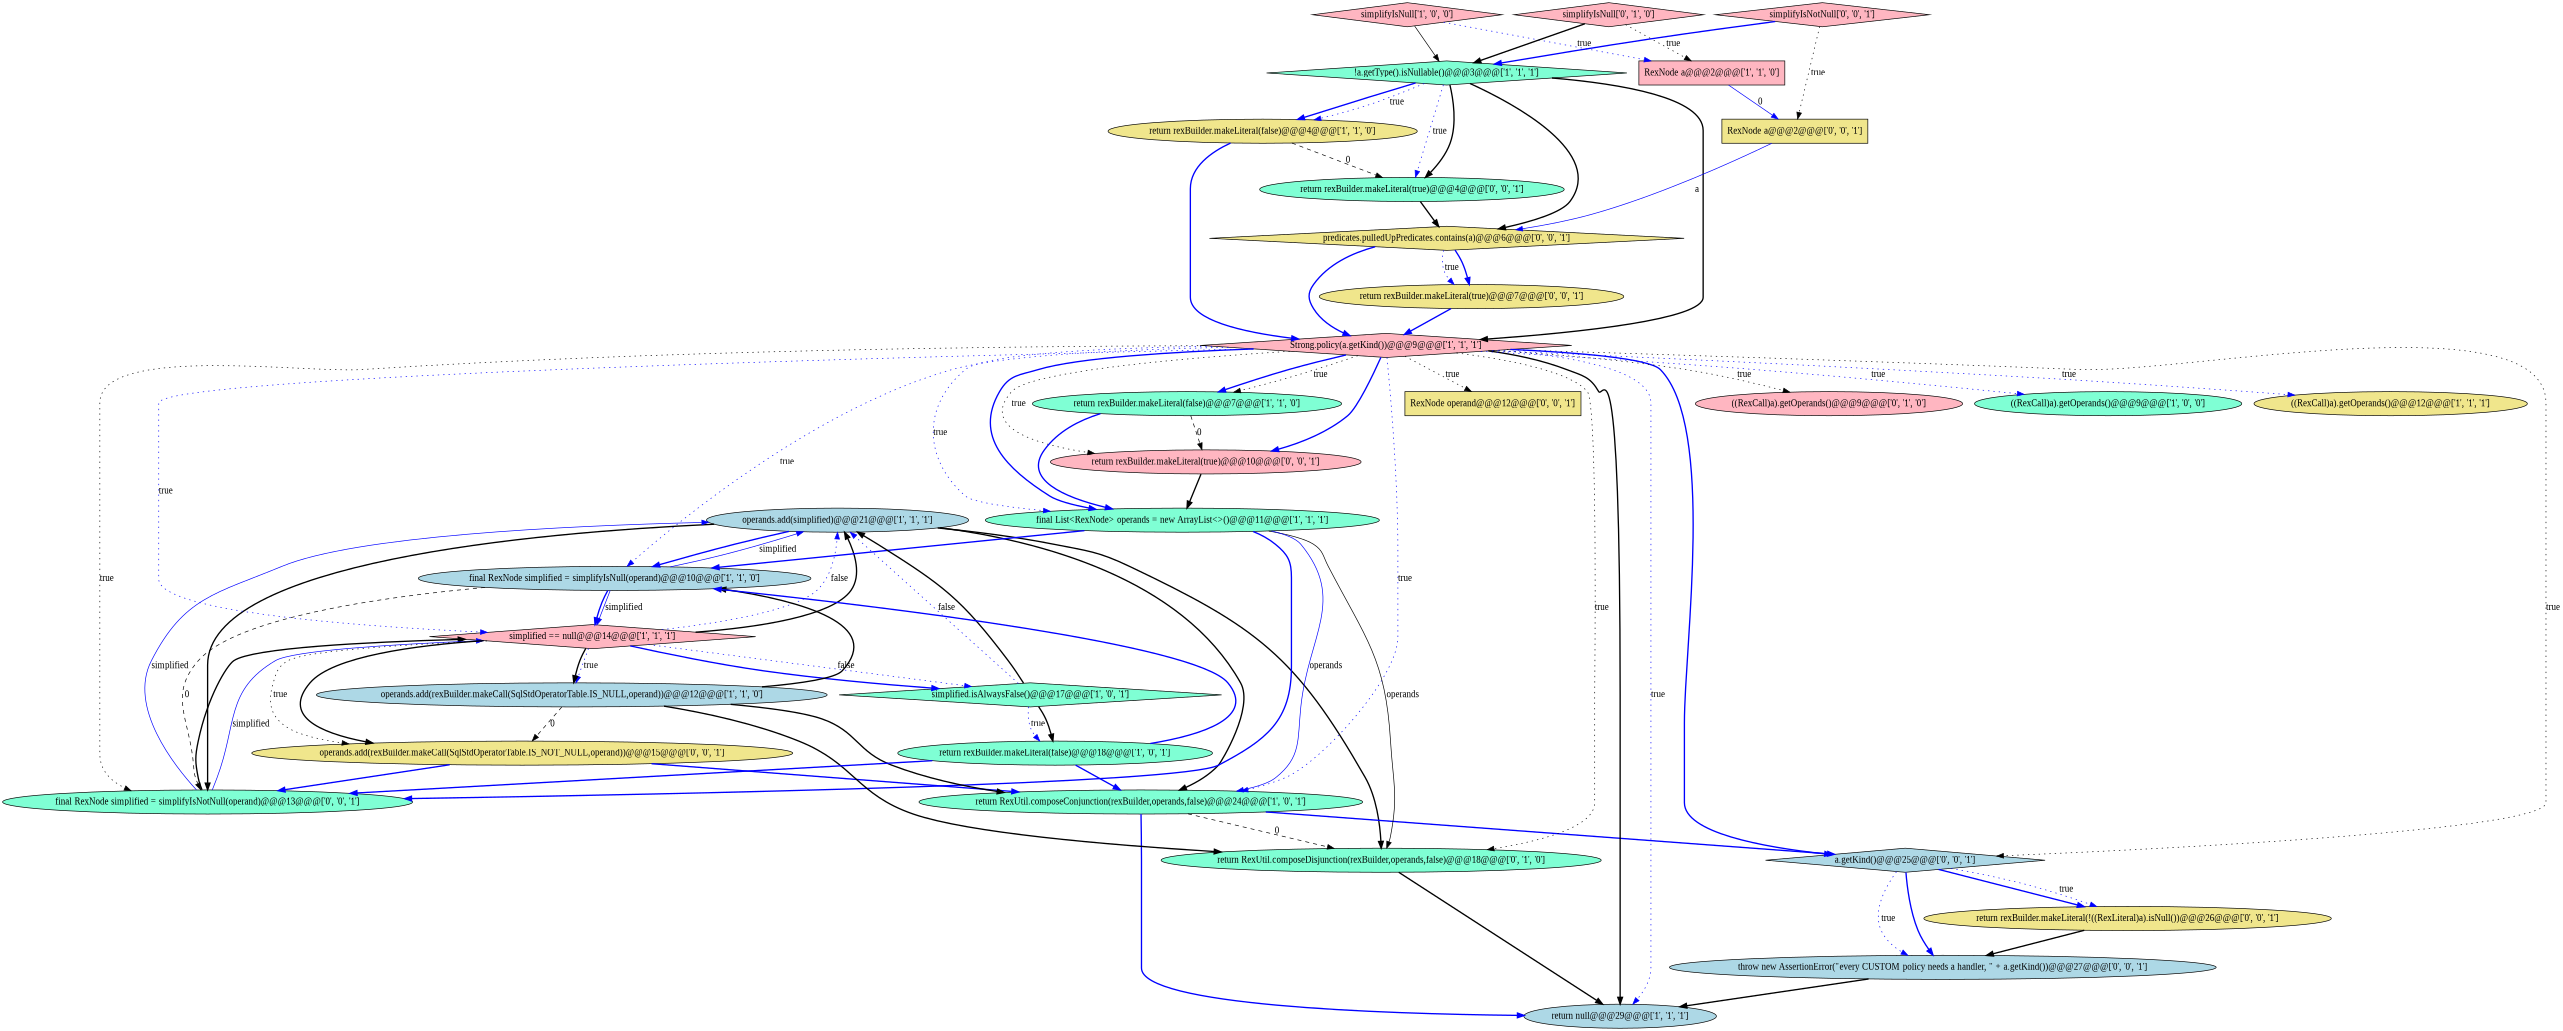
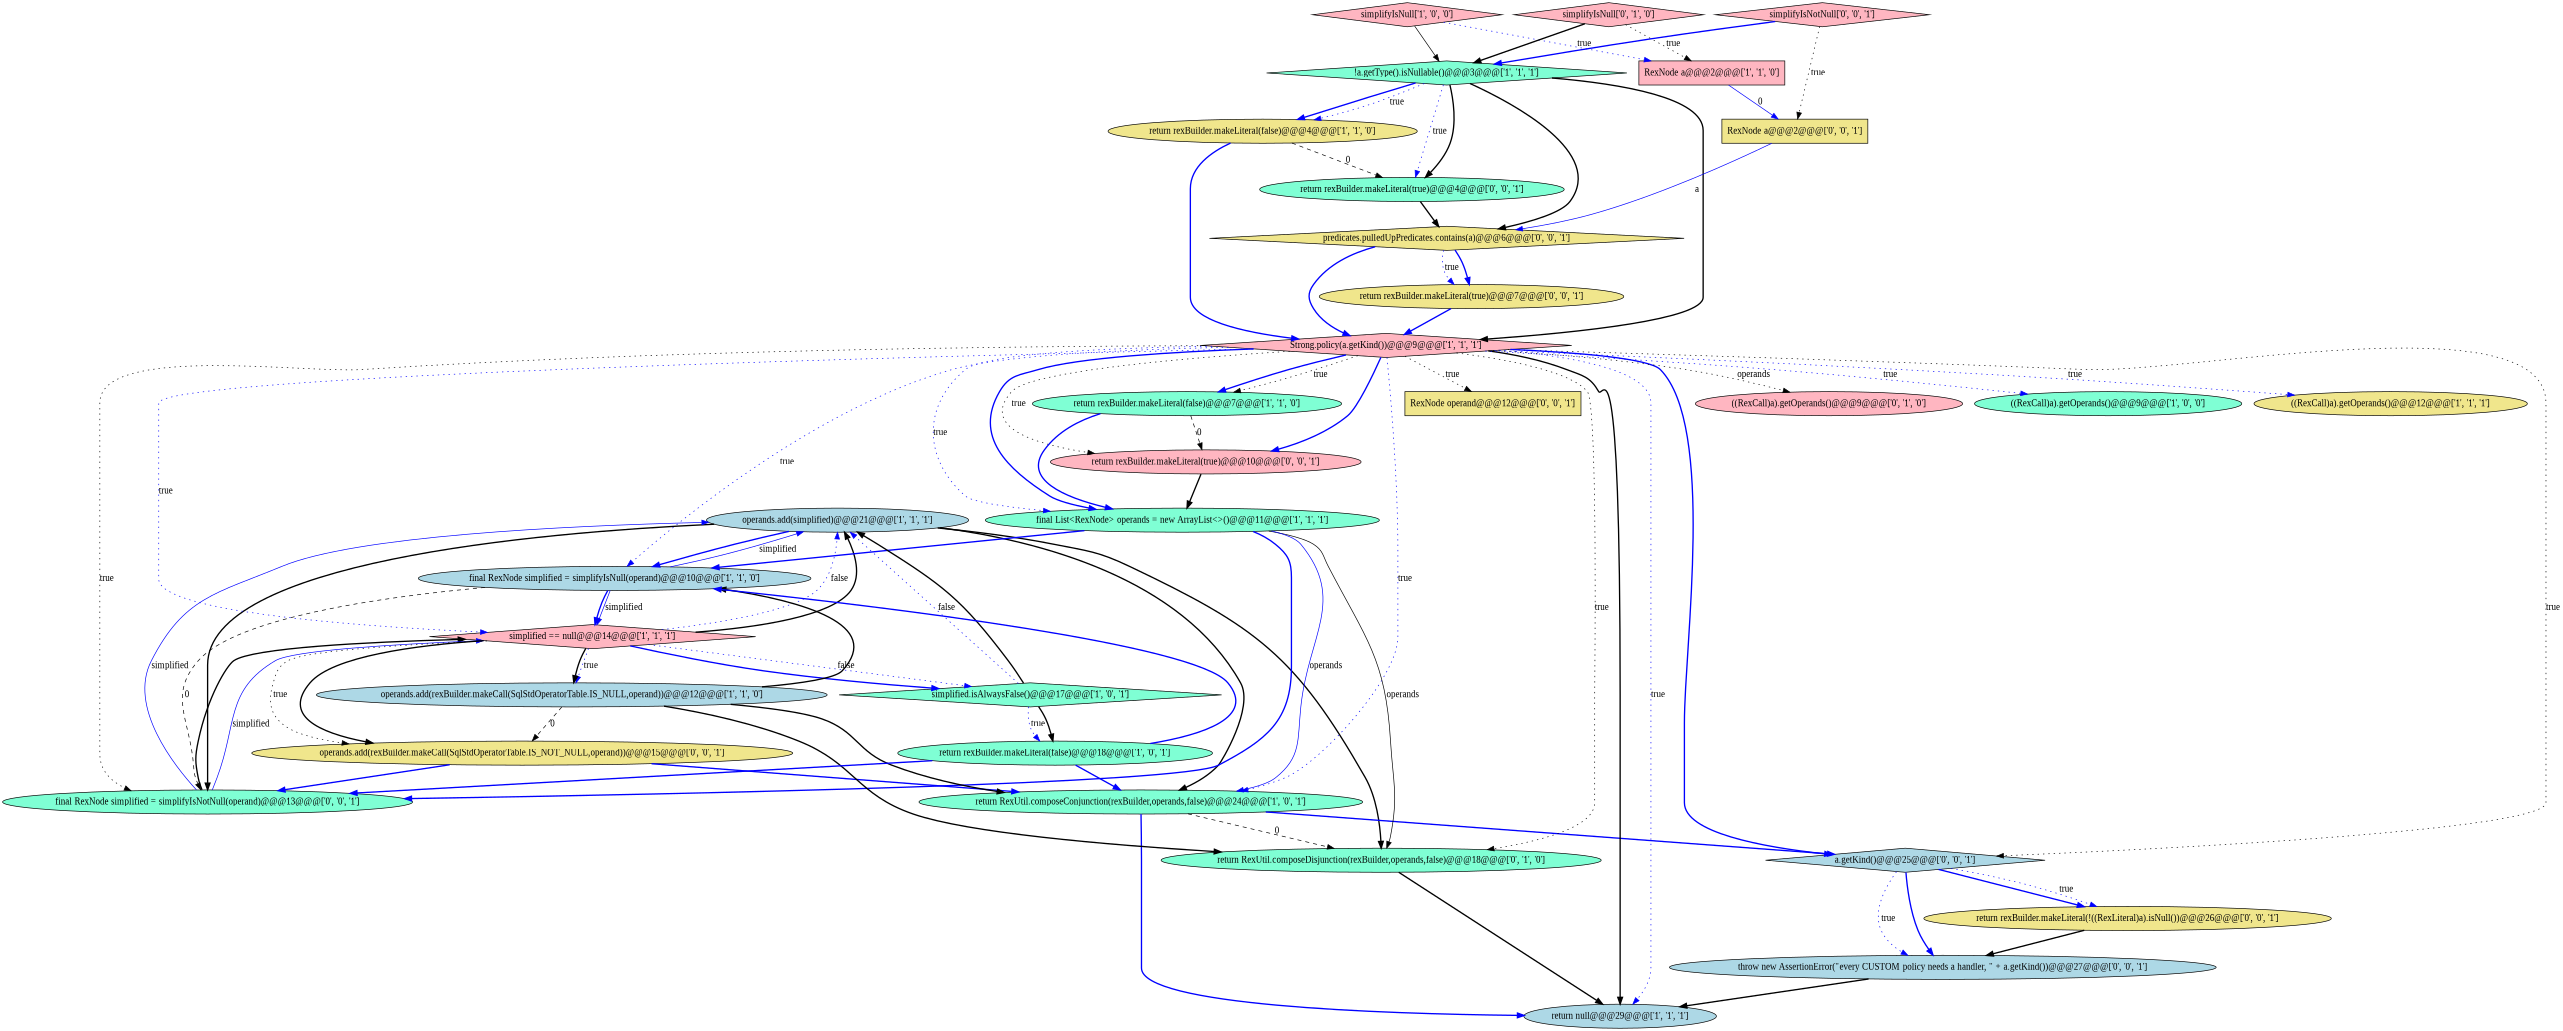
edge "Strong.policy(a.getKind())@@@9@@@['1', '1', '1']" -> "((RexCall)a).getOperands()@@@9@@@['0', '1', '0']": label "true" -> "operands"
